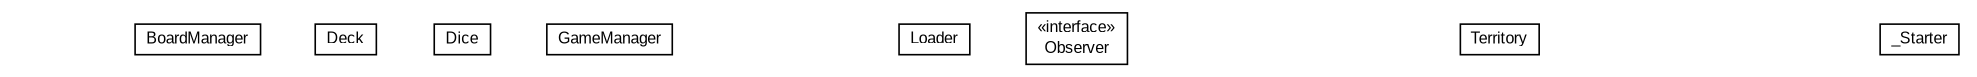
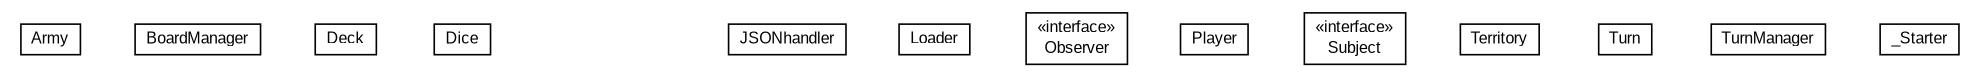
node "Army": added
node "GameManager": removed
node "JSONhandler": added
node "Player": added
node "Subject": added
node "Turn": added
node "TurnManager": added
